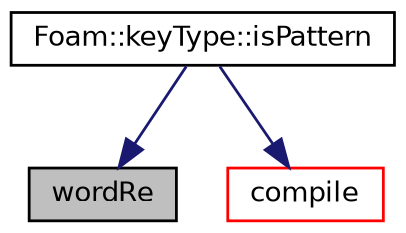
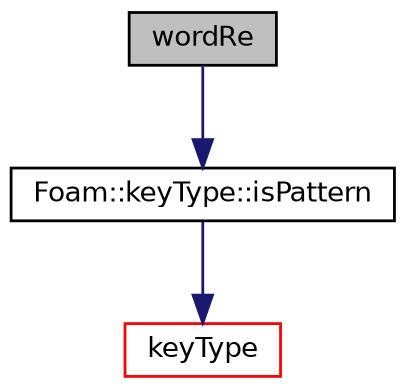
edge "Foam::keyType::isPattern" -> "wordRe": reversed
node "compile": label "compile" -> "keyType"
